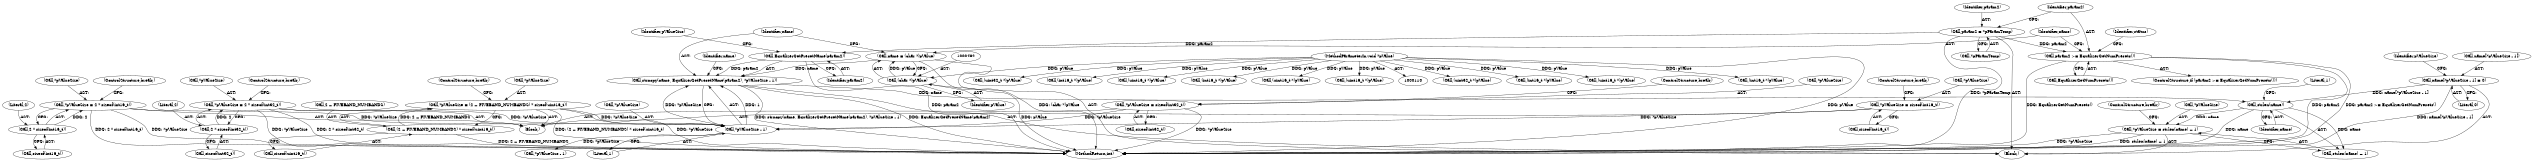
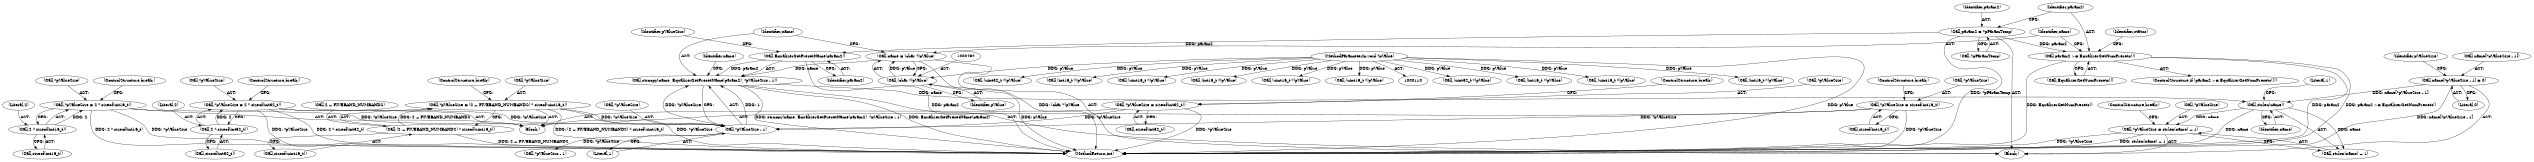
edge "(Call,*pValueSize = sizeof(int16_t))" -> "(MethodReturn,int)": added, label "DDG: *pValueSize"
